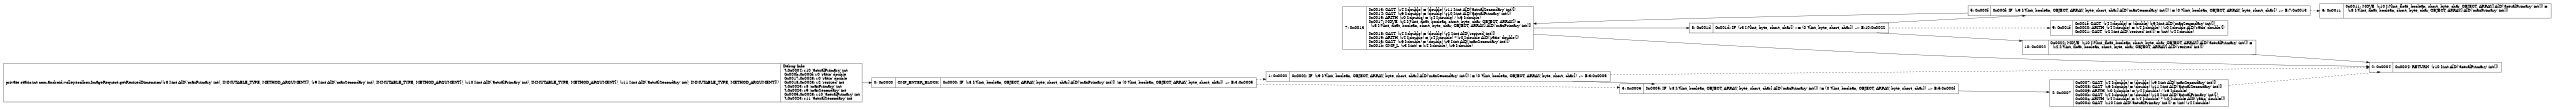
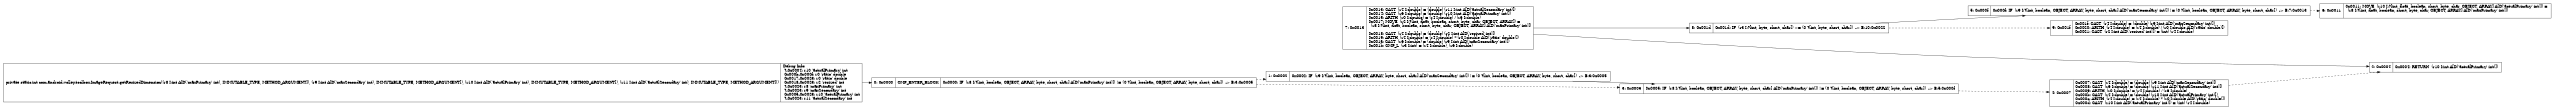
edge "5: 0x000f" -> "7: 0x0013": removed
node "10: 0x0022": removed
edge "1: 0x0002" -> "2: 0x0004": removed
edge "3: 0x0005" -> "4: 0x0007": style solid -> dashed
